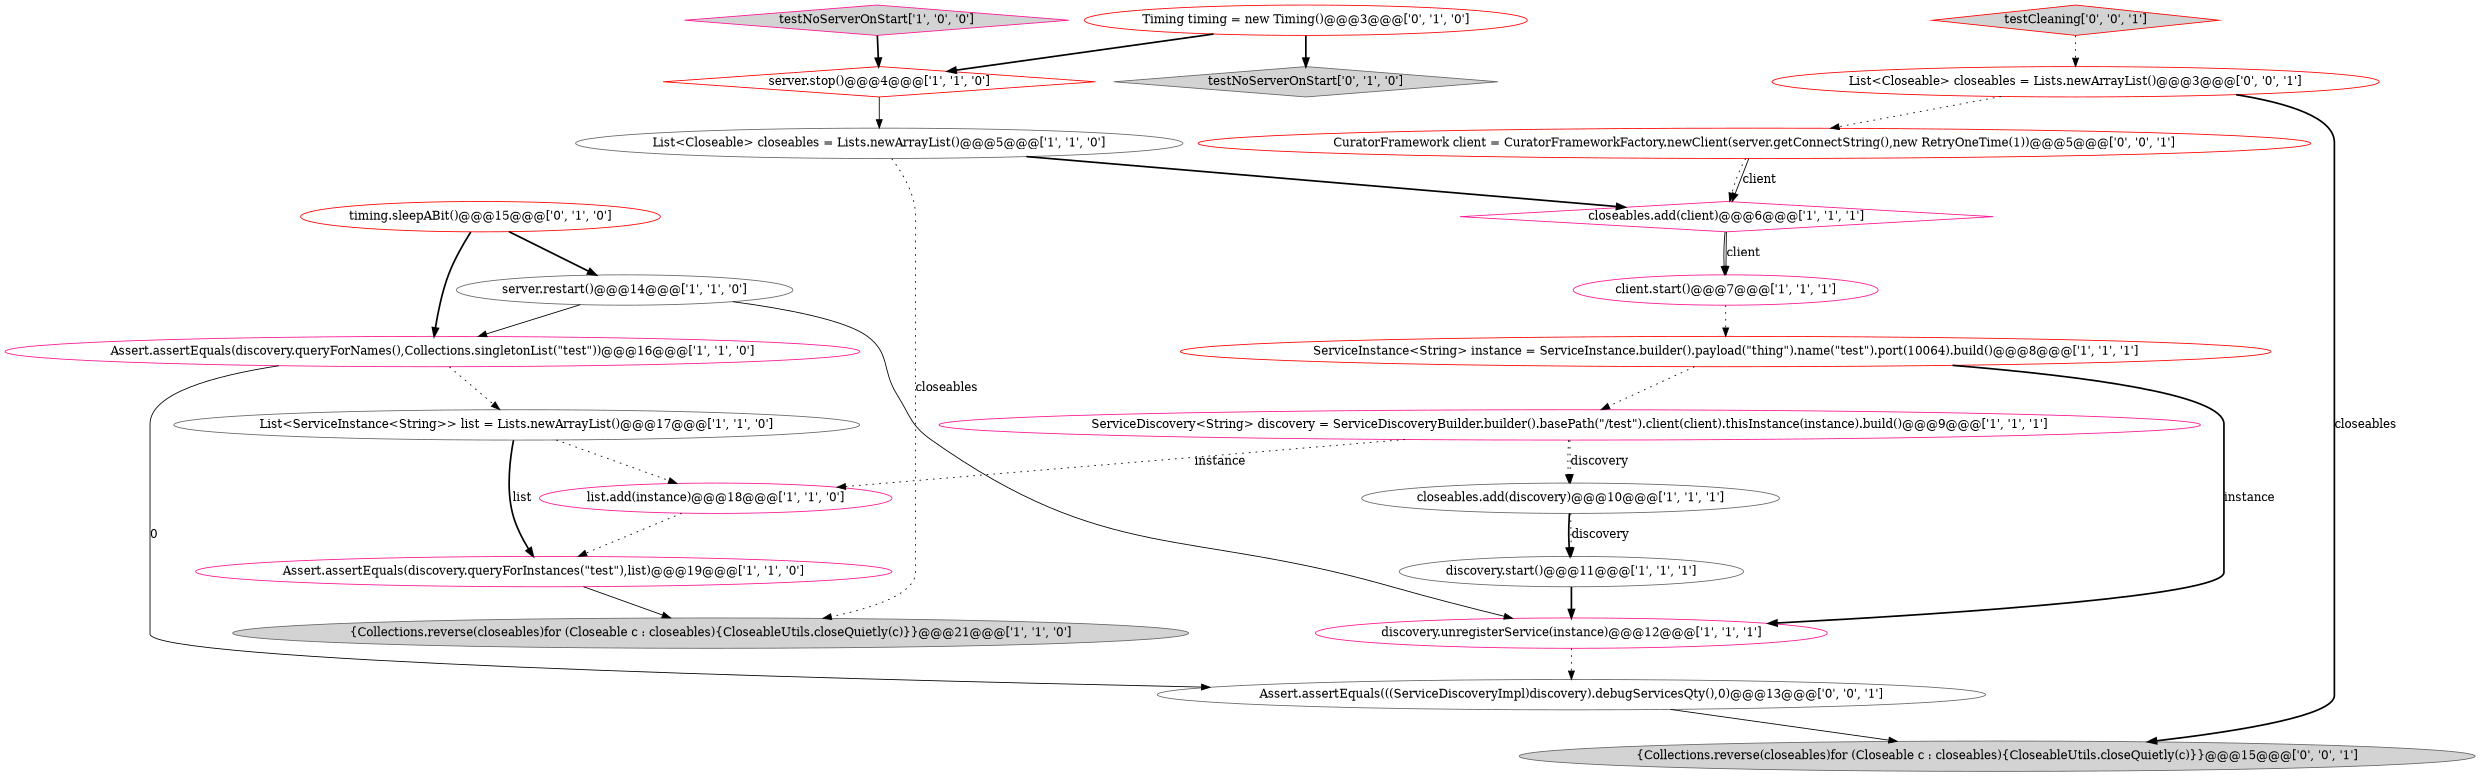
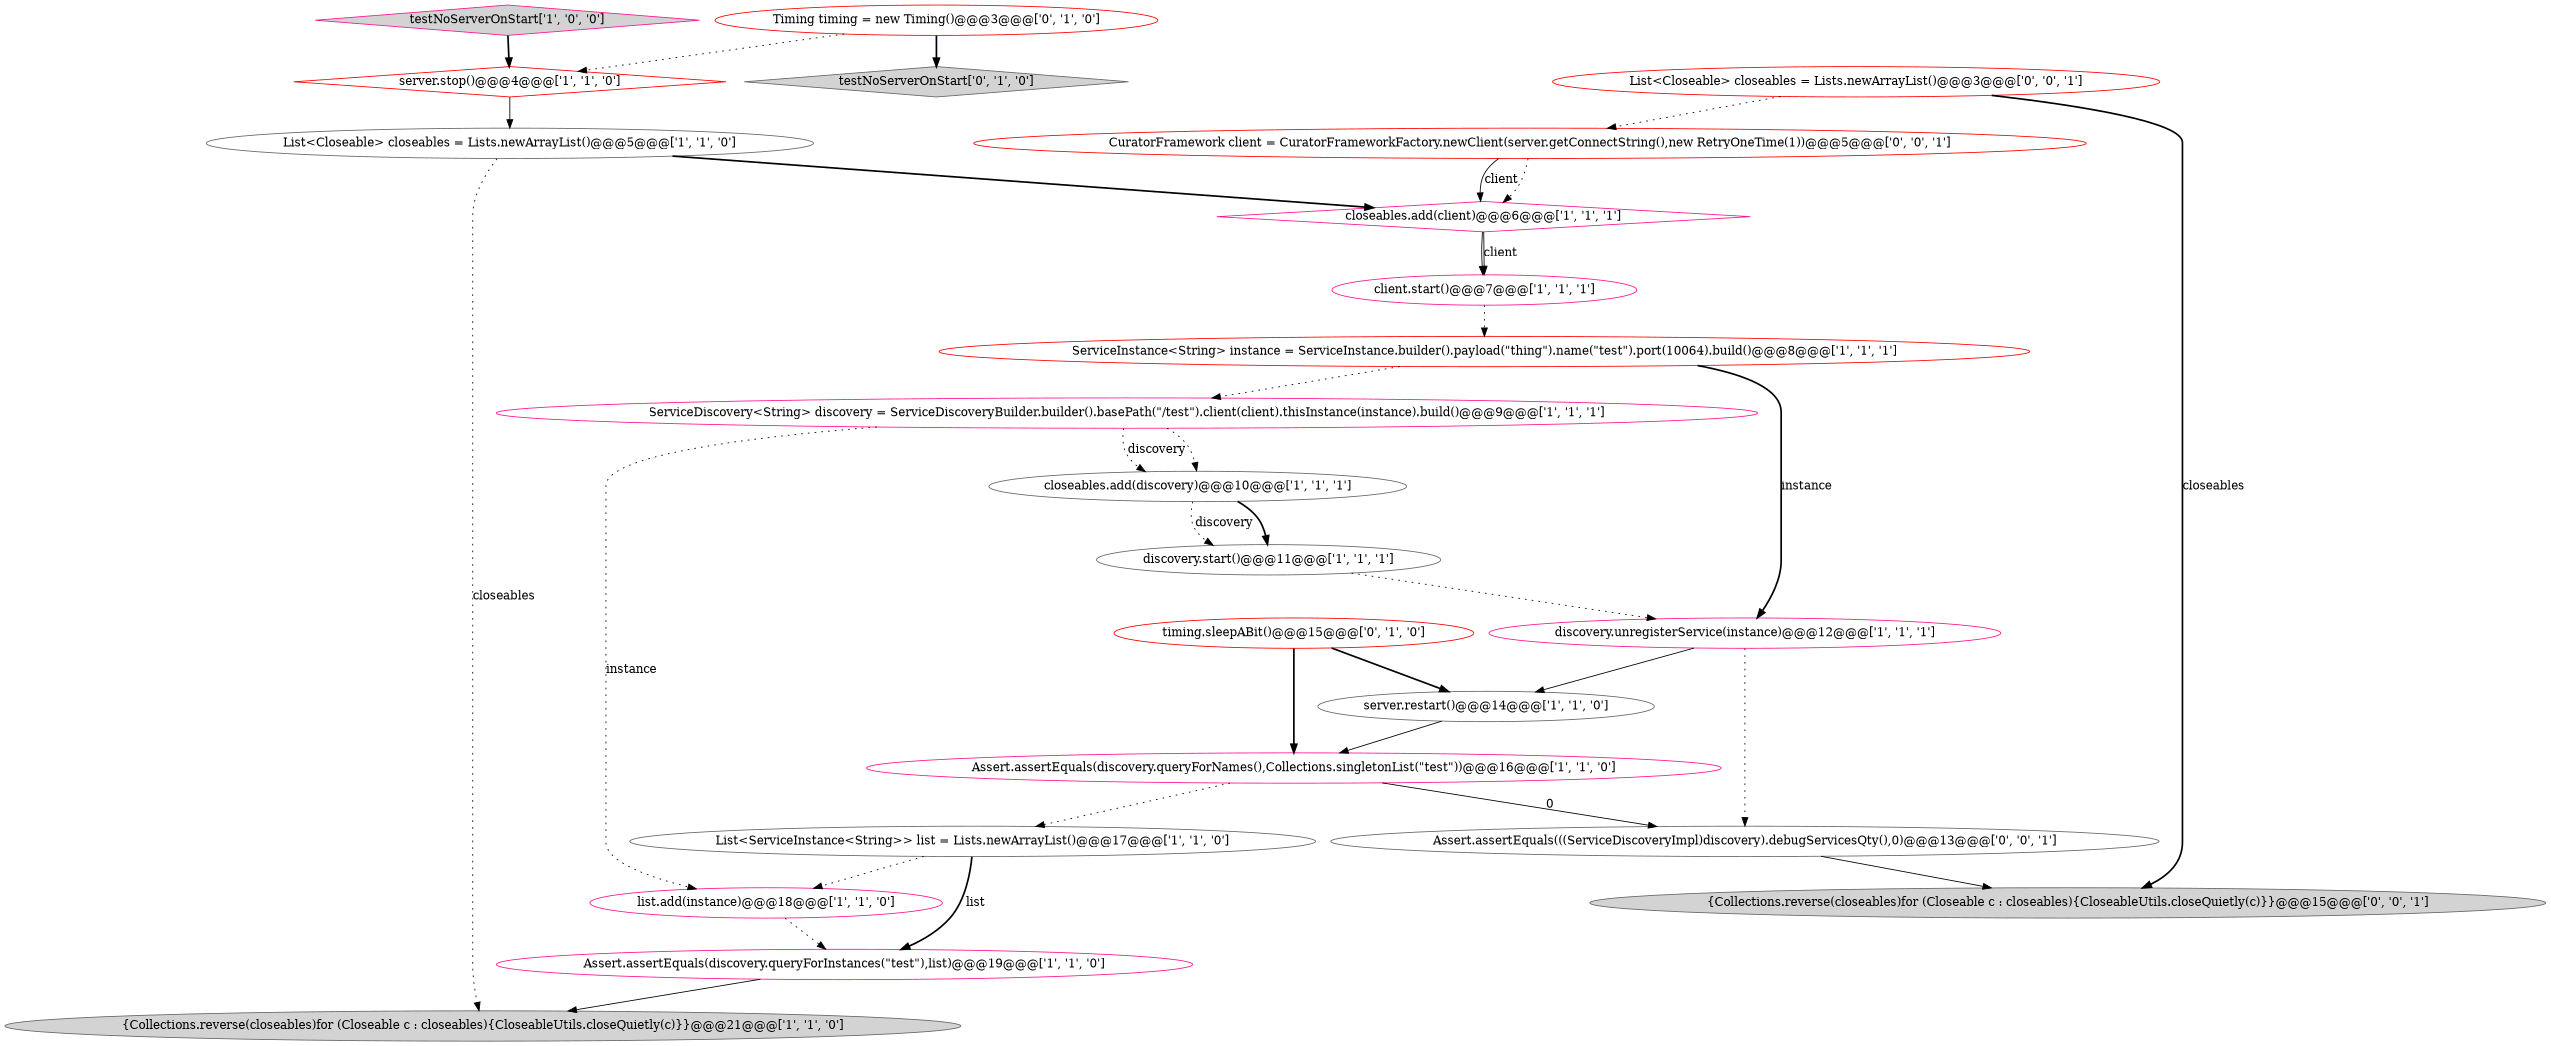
node "testCleaning['0', '0', '1']": removed
edge "Timing timing = new Timing()@@@3@@@['0', '1', '0']" -> "server.stop()@@@4@@@['1', '1', '0']": style bold -> dotted
edge "server.restart()@@@14@@@['1', '1', '0']" -> "discovery.unregisterService(instance)@@@12@@@['1', '1', '1']": reversed
edge "discovery.start()@@@11@@@['1', '1', '1']" -> "discovery.unregisterService(instance)@@@12@@@['1', '1', '1']": style bold -> dotted
